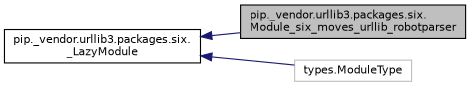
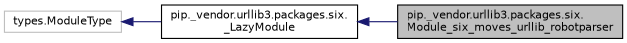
edge "types.ModuleType" -> "pip._vendor.urllib3.packages.six. _LazyModule": reversed
